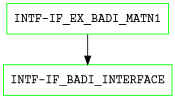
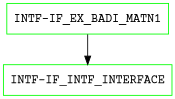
node "INTF-IF_BADI_INTERFACE": label "INTF-IF_BADI_INTERFACE" -> "INTF-IF_INTF_INTERFACE"
